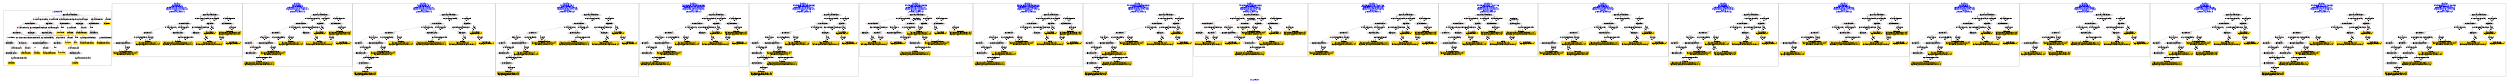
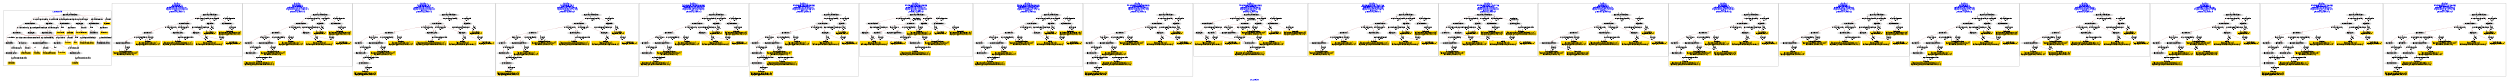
edge "E8_Dimension1" -> "creditLine": label "P102_has_title" -> "P3_has_note"
node "classification_URI": label "classification_URI" -> "artworkTitle_URI"
node "dimensions": added
node "dateOfEndOfCreation": fillcolor gold -> lightgray
